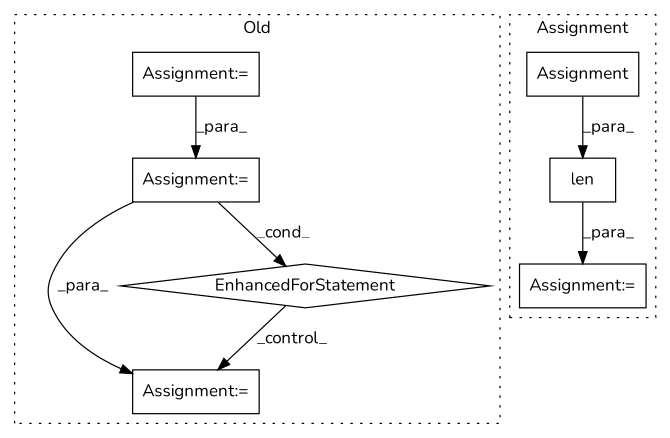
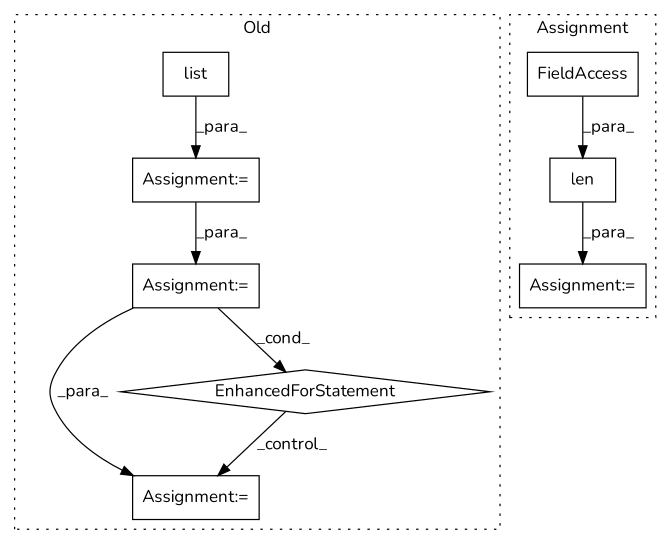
node "list": added
node "Assignment": label "Assignment" -> "FieldAccess"
